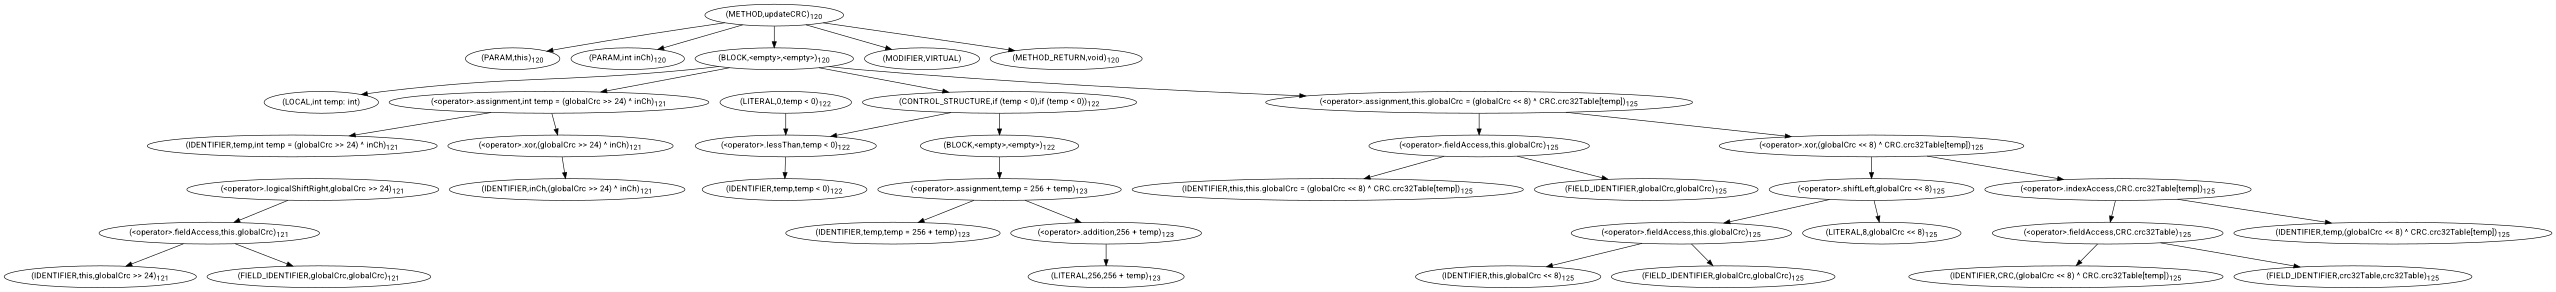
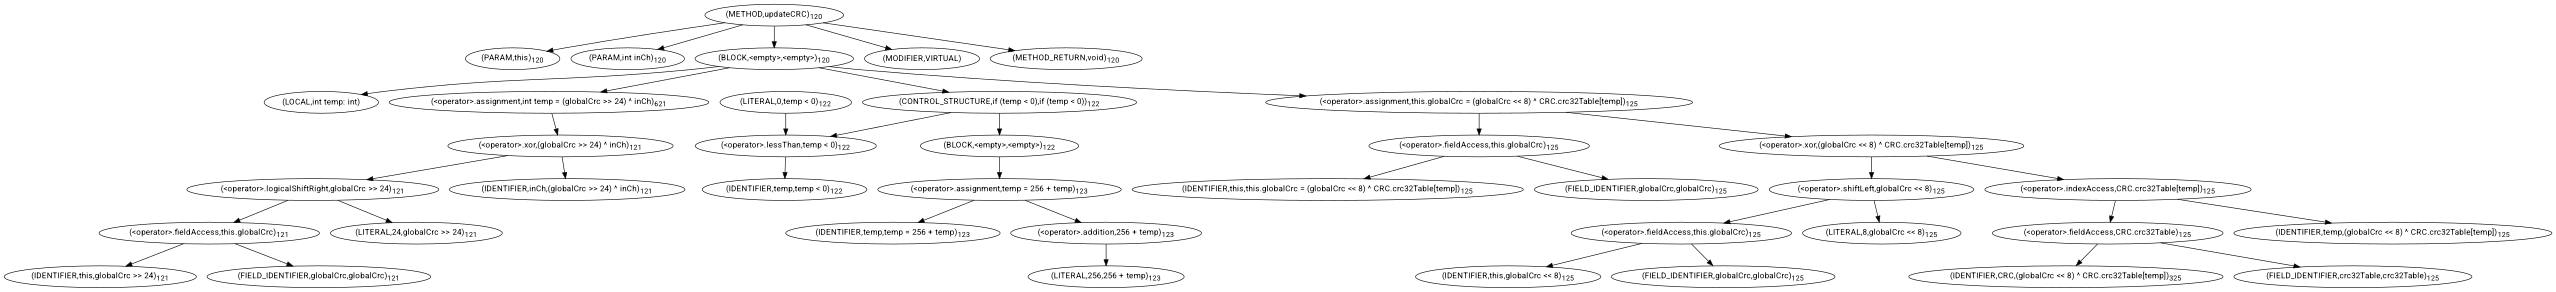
node "(<operator>.assignment,int temp = (globalCrc >> 24) ^ inCh)": text "121" -> "621"
node "(IDENTIFIER,temp,int temp = (globalCrc >> 24) ^ inCh)": removed
edge "(<operator>.xor,(globalCrc >> 24) ^ inCh)" -> "(<operator>.logicalShiftRight,globalCrc >> 24)": added
node "(LITERAL,24,globalCrc >> 24)": added
node "(IDENTIFIER,CRC,(globalCrc << 8) ^ CRC.crc32Table[temp])": text "125" -> "325"
